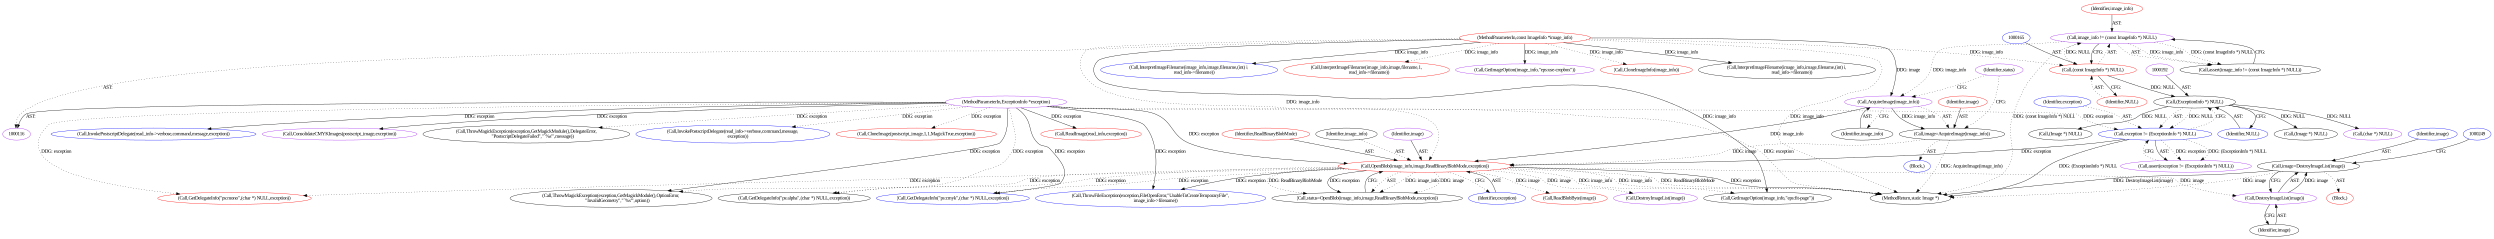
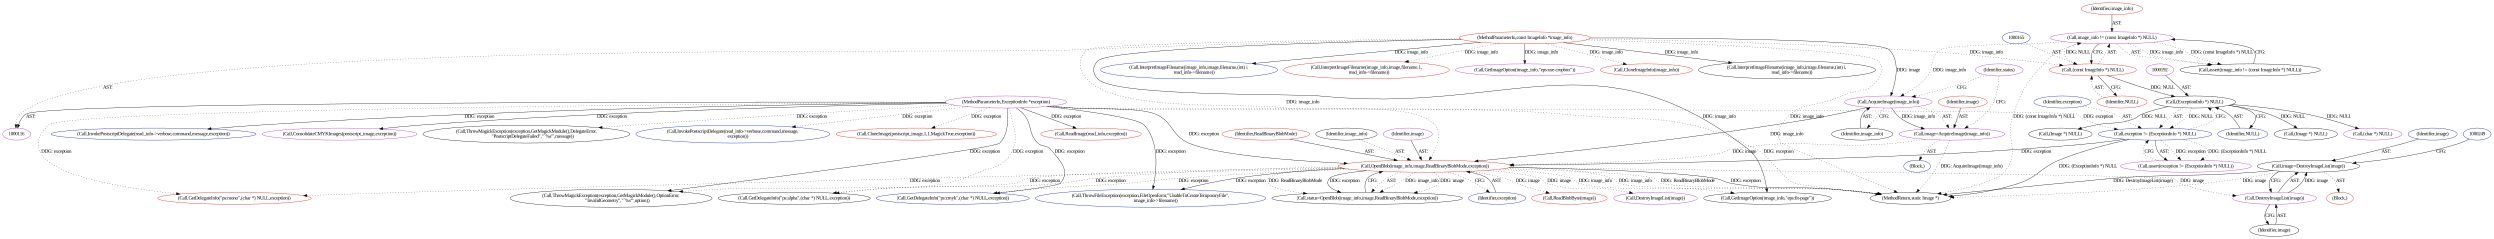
edge "1000165" -> "(Call,(const ImageInfo *) NULL)": style solid -> dotted
node "(Call,image=AcquireImage(image_info))": color black -> purple
